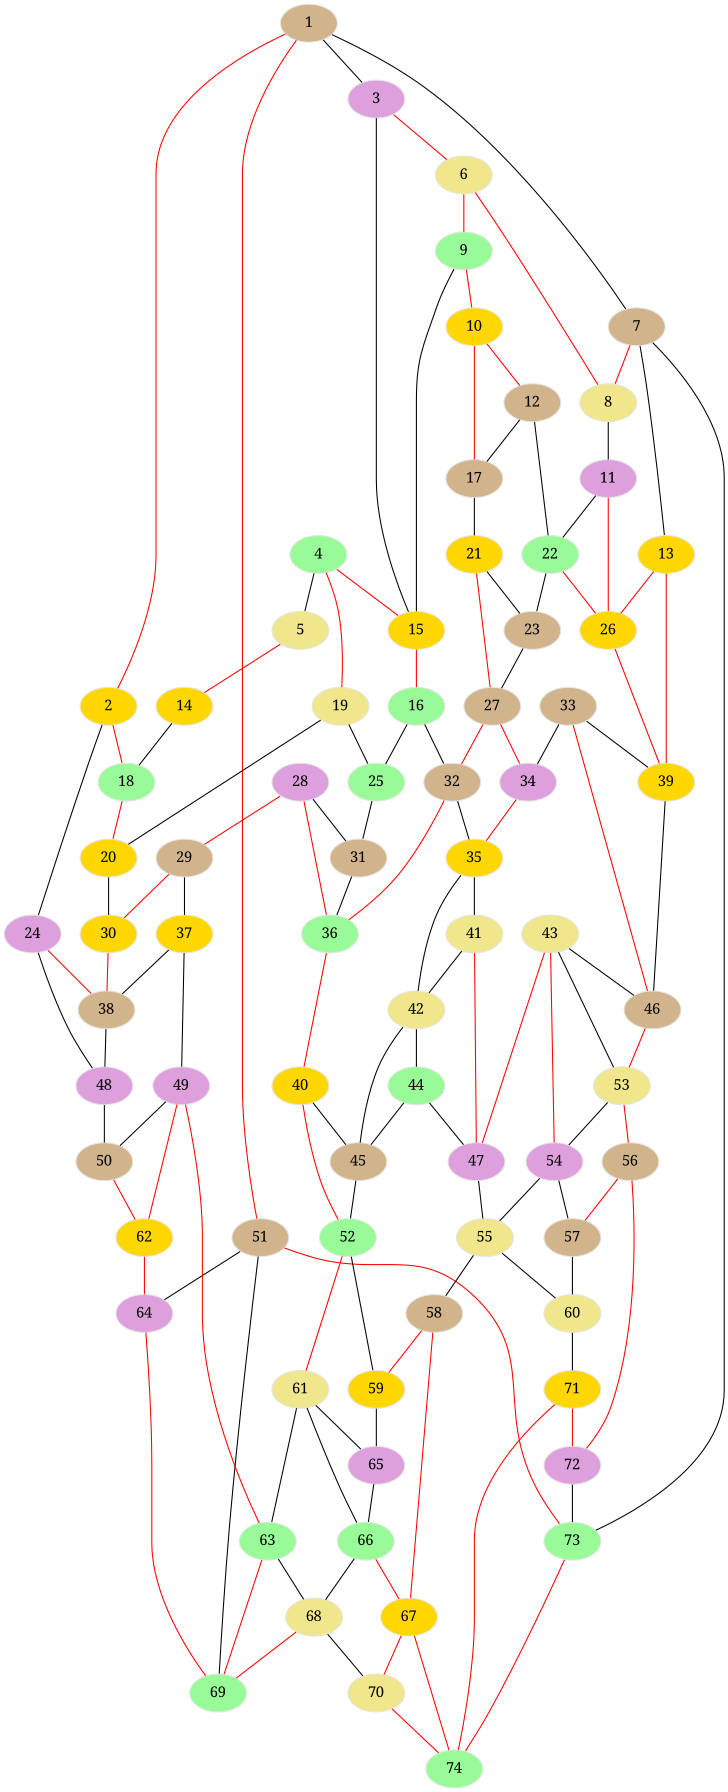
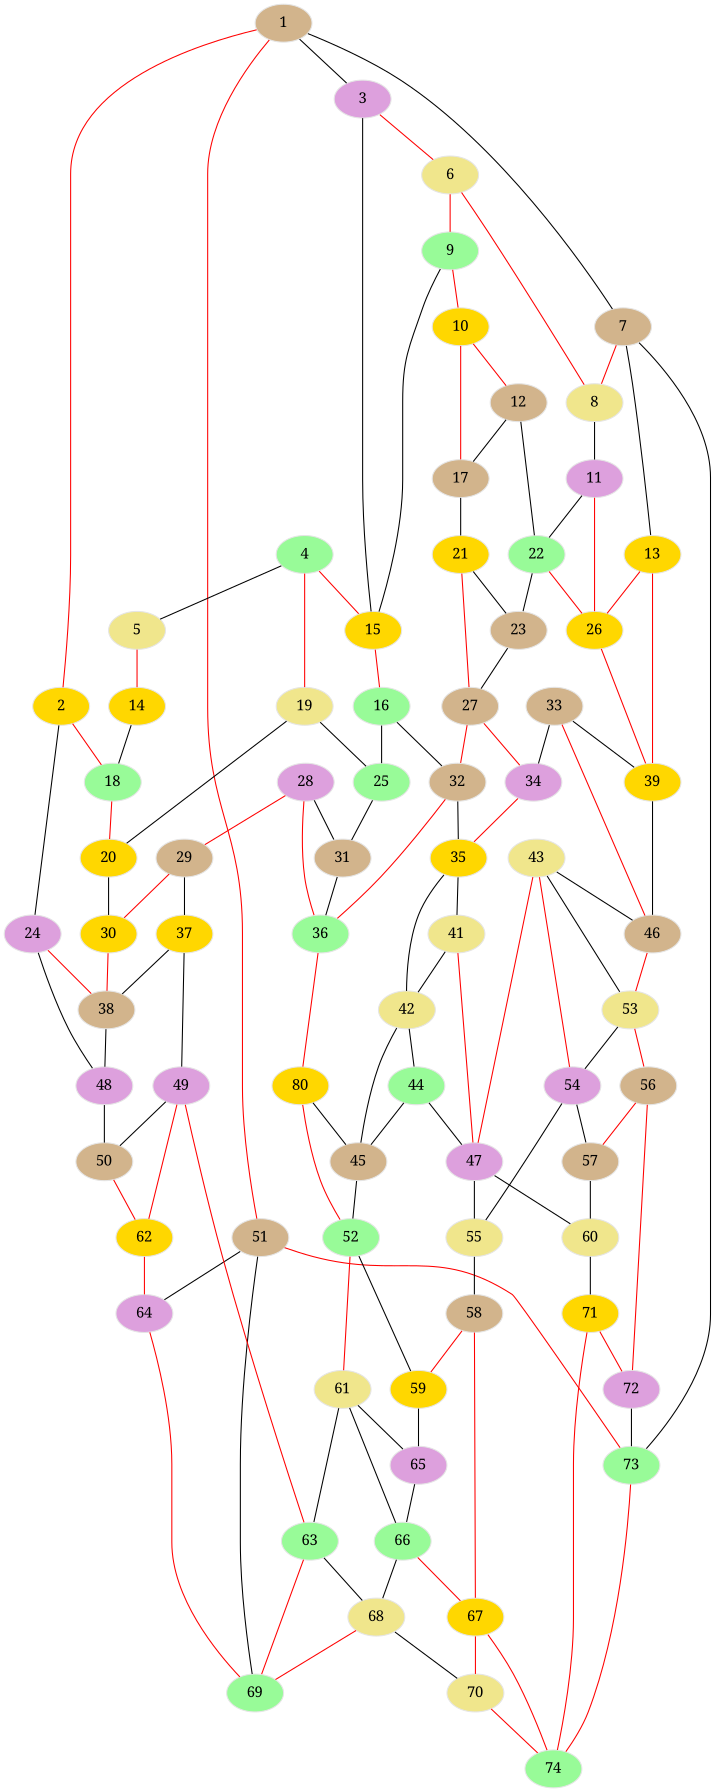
node "40": label "40" -> "80"
edge "55" -- "60": now "47" -- "60"
